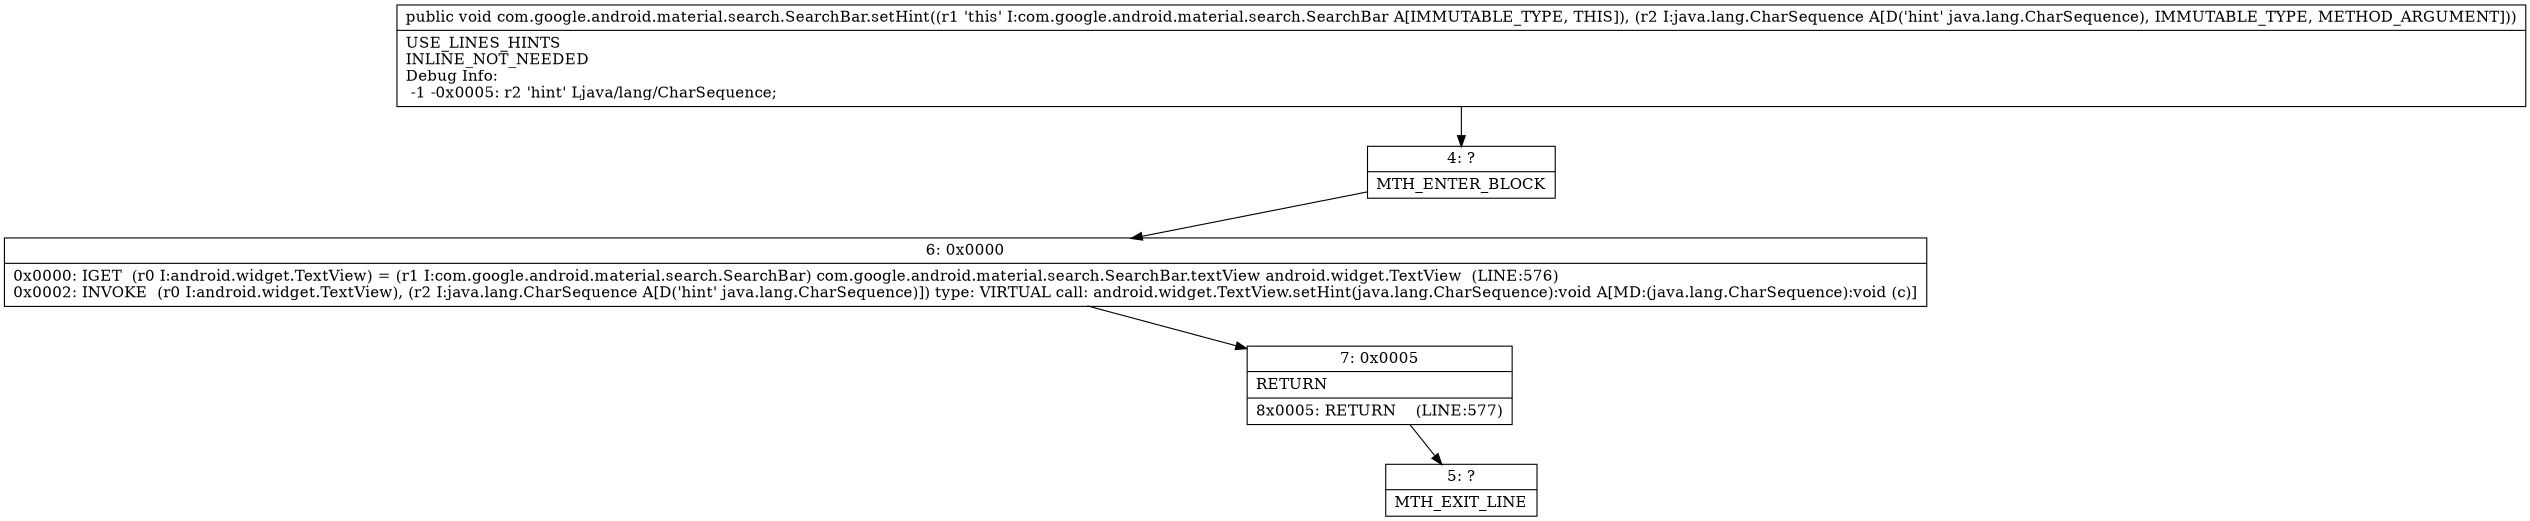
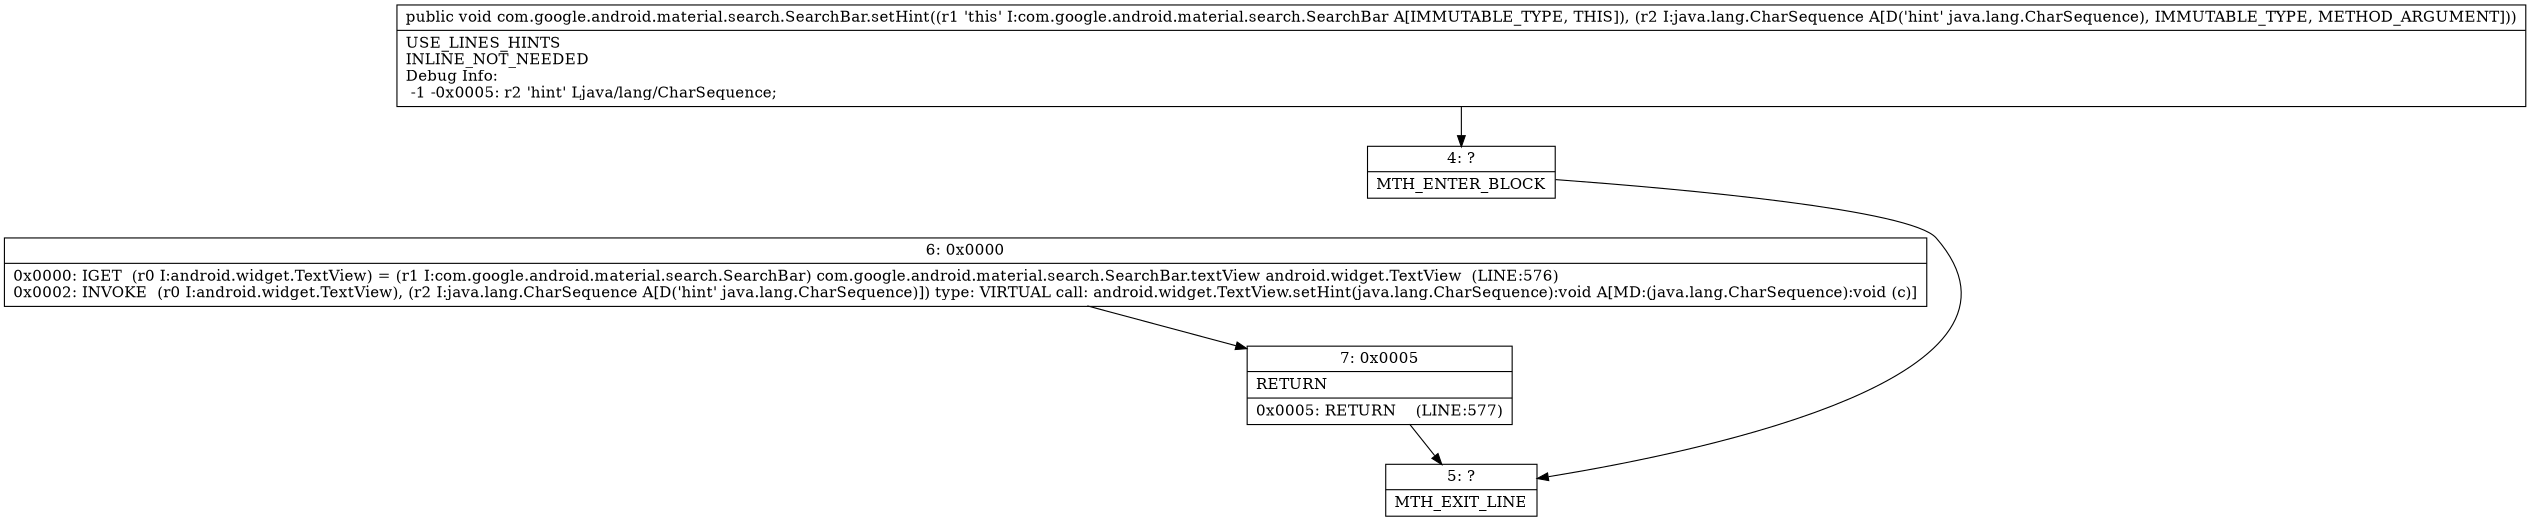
edge "4: ?" -> "6: 0x0000": now "4: ?" -> "5: ?"
node "7: 0x0005": text "8x0005: RETURN    (LINE:577)" -> "0x0005: RETURN    (LINE:577)"
